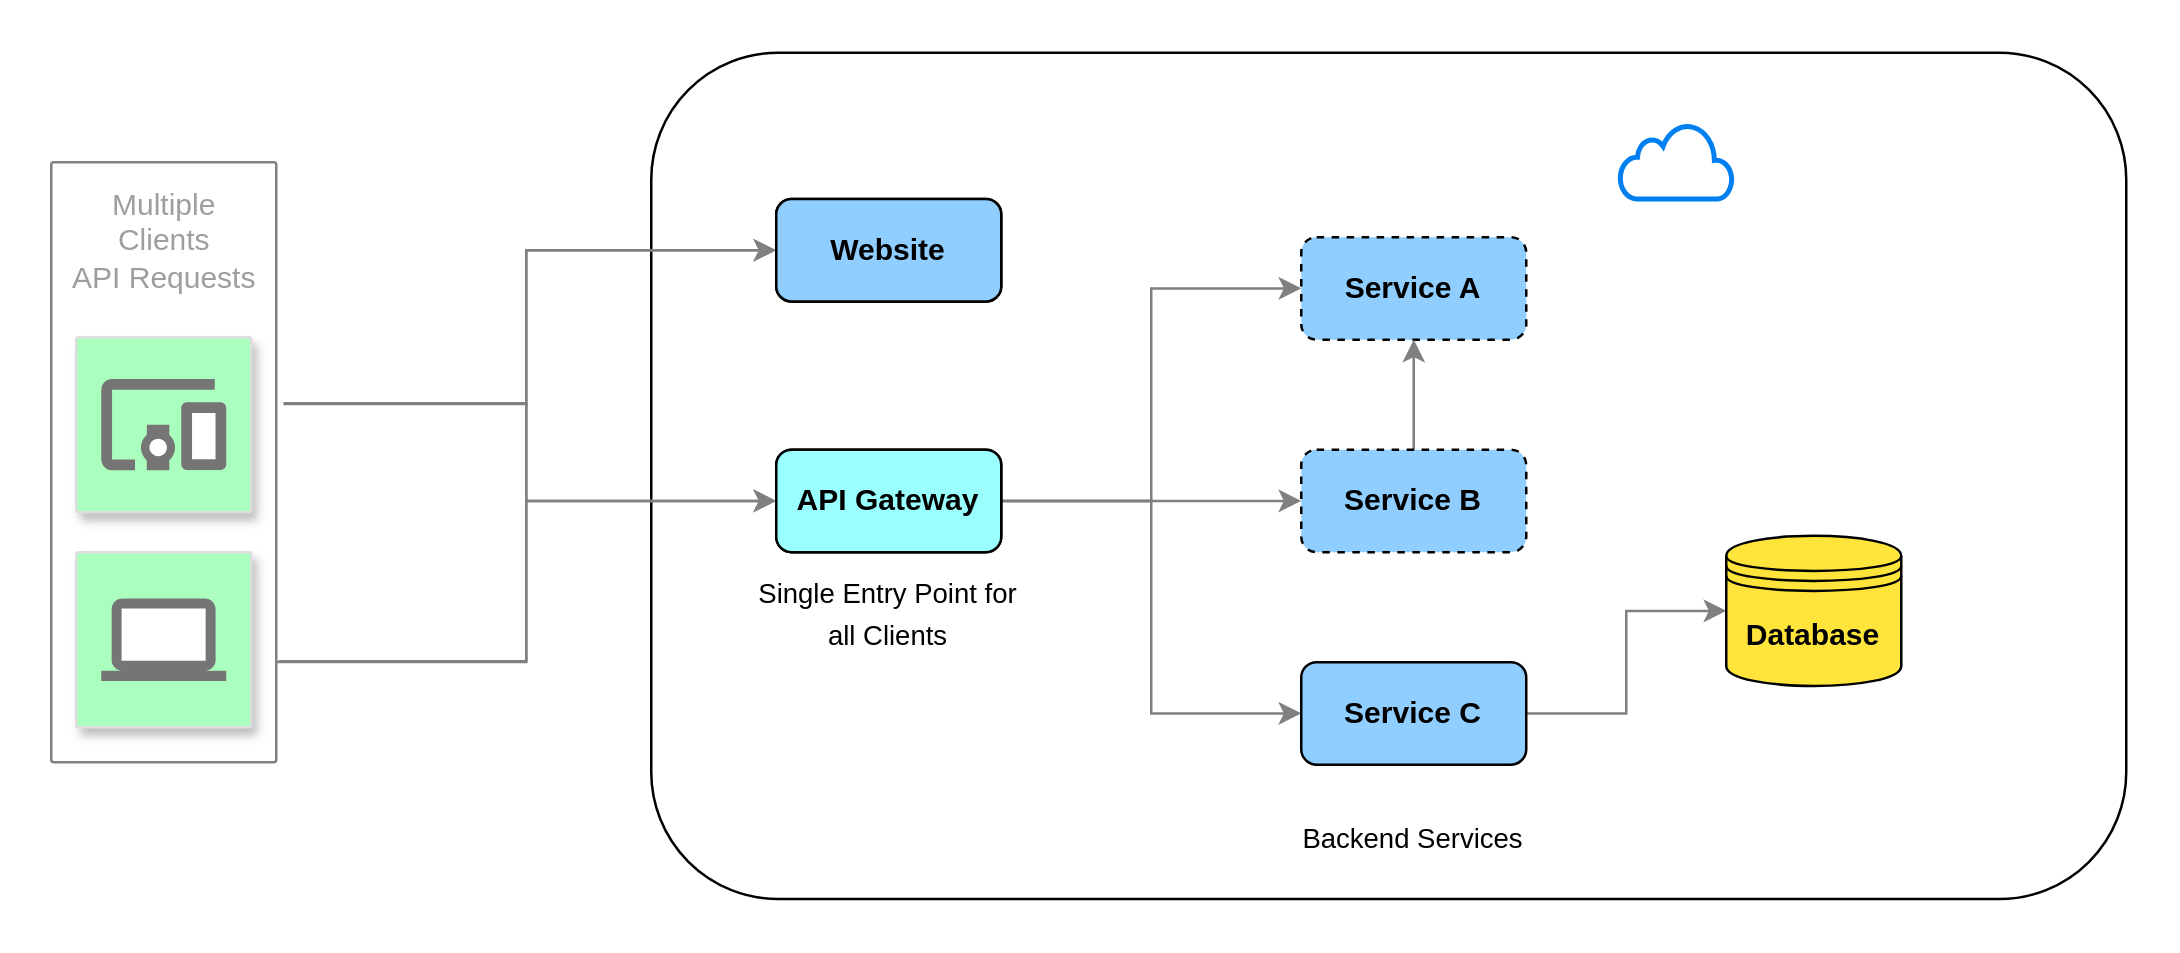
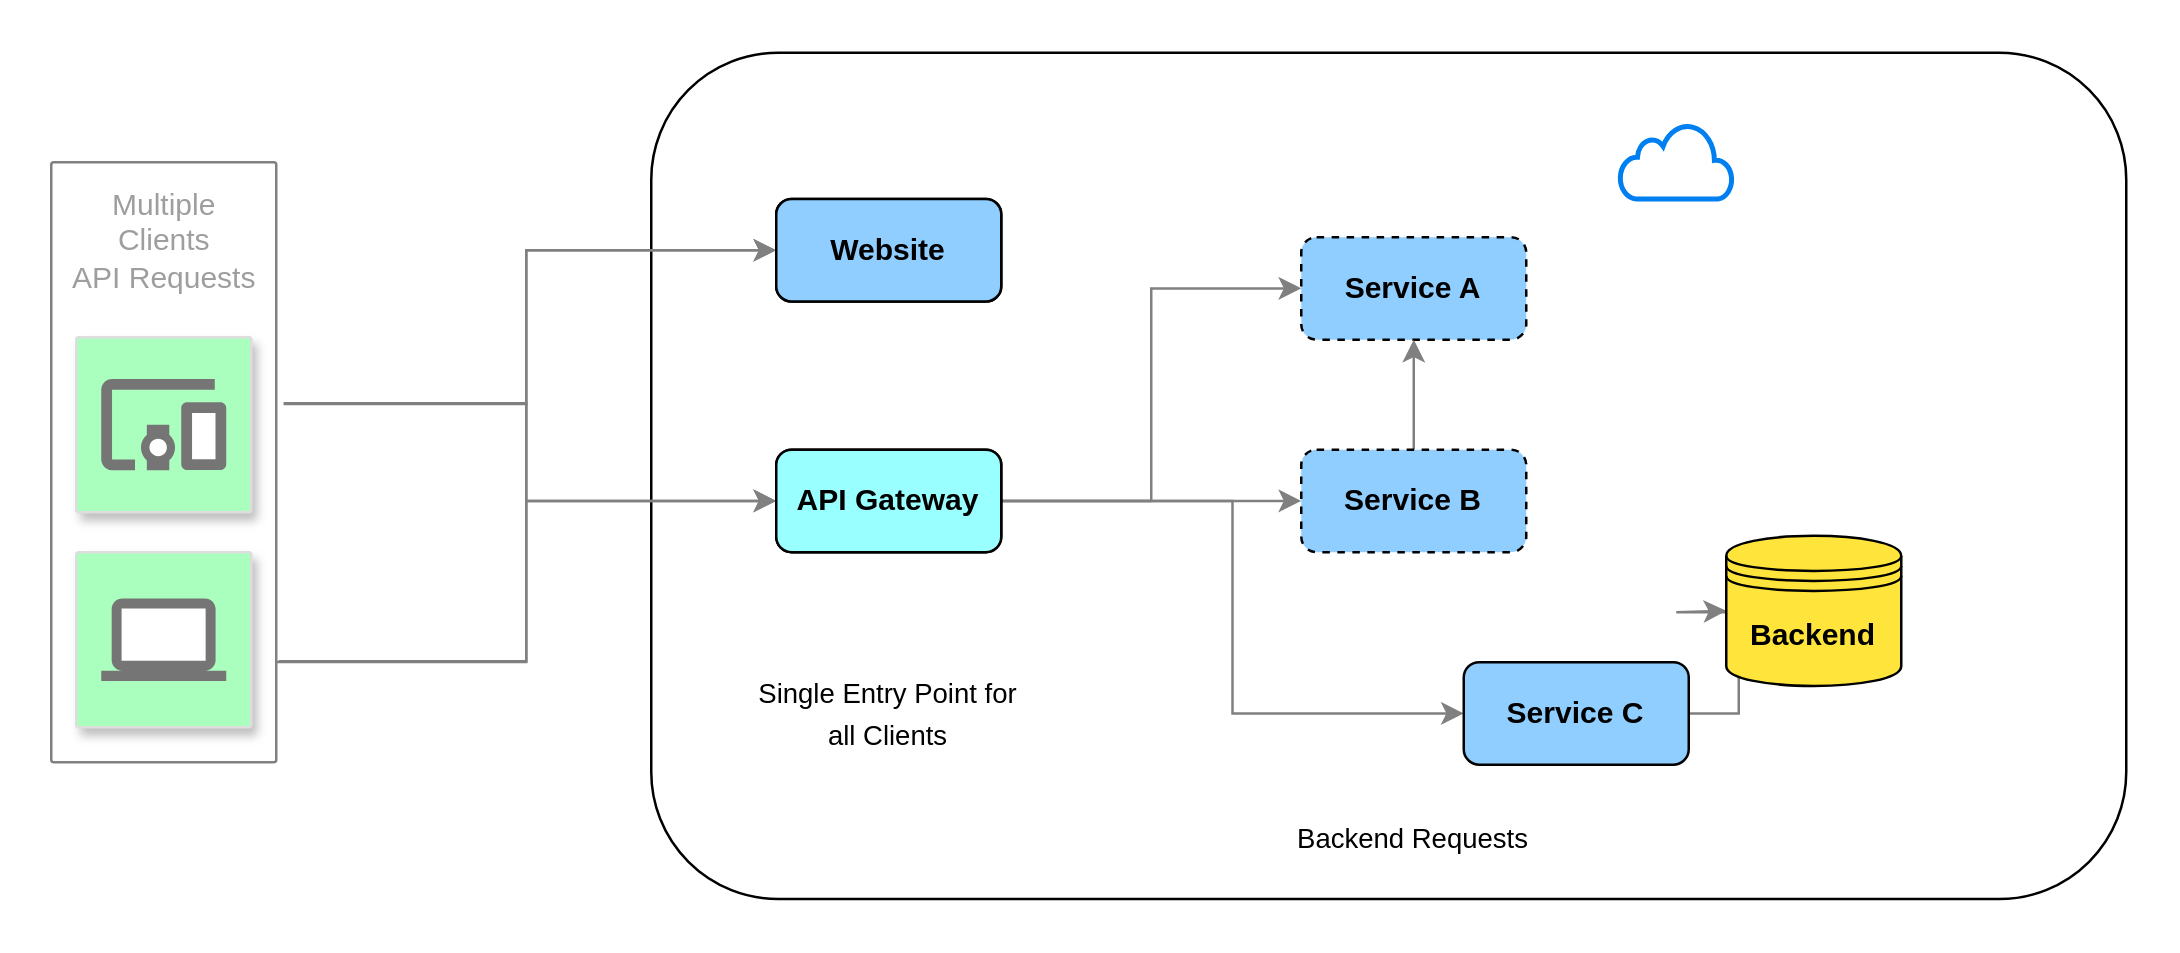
node "Single Entry Point for all Clients": moved (889, 611) -> (889, 711)
node "Database": label "Database" -> "Backend"
node "Service C": moved (1414, 713) -> (1576, 713)
node "Backend Services": label "Backend Services" -> "Backend Requests"
